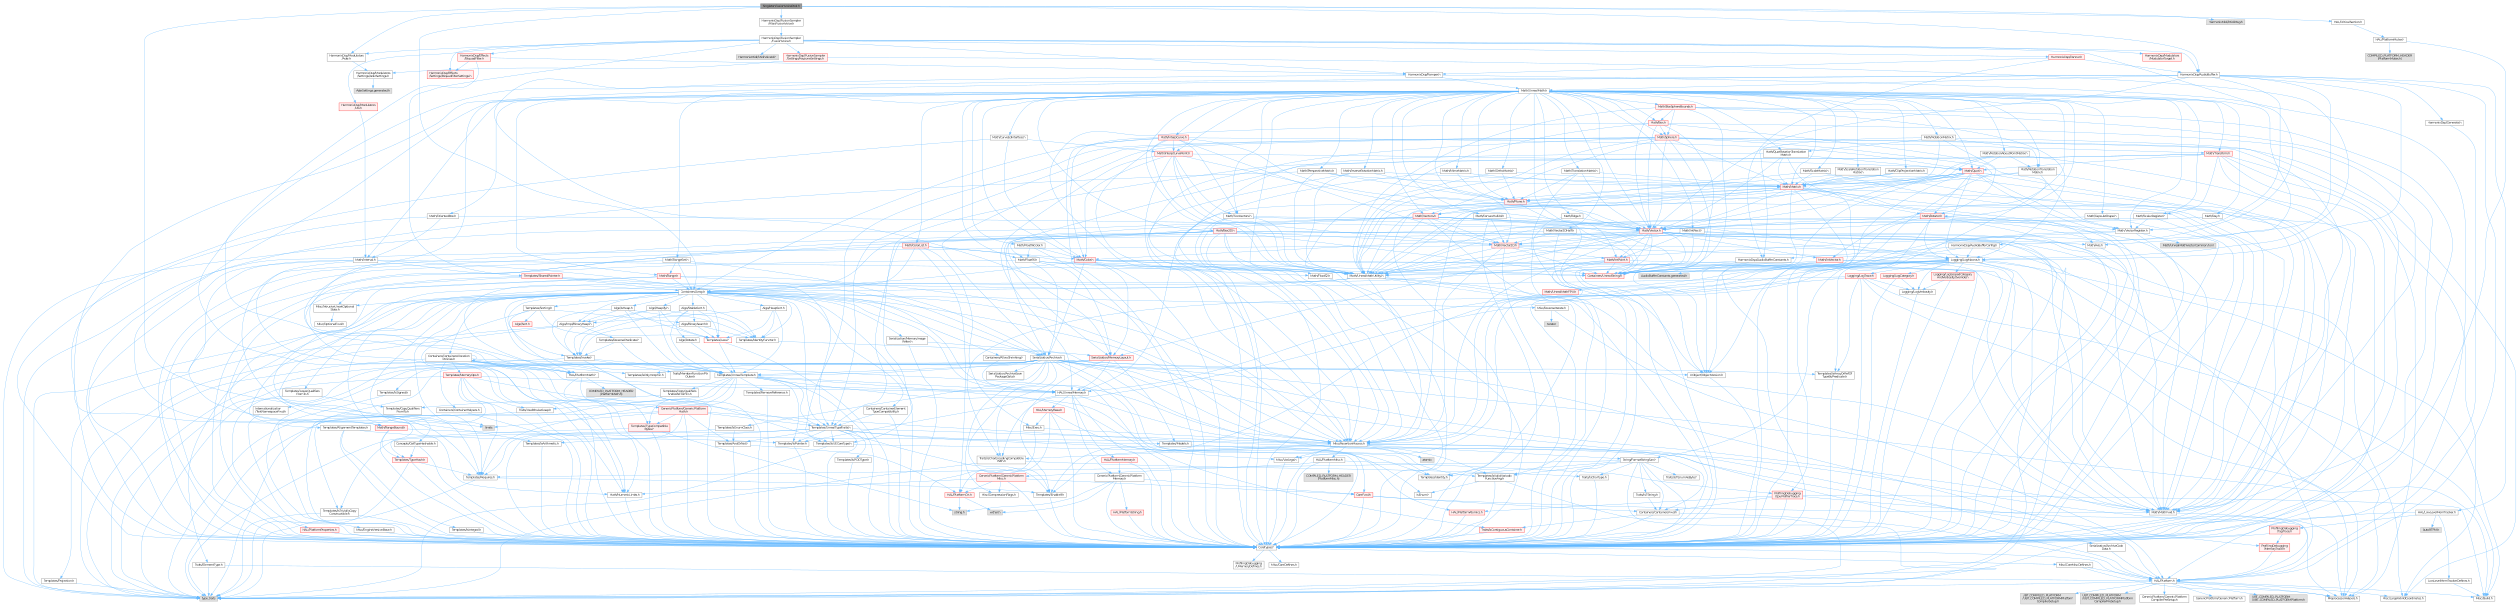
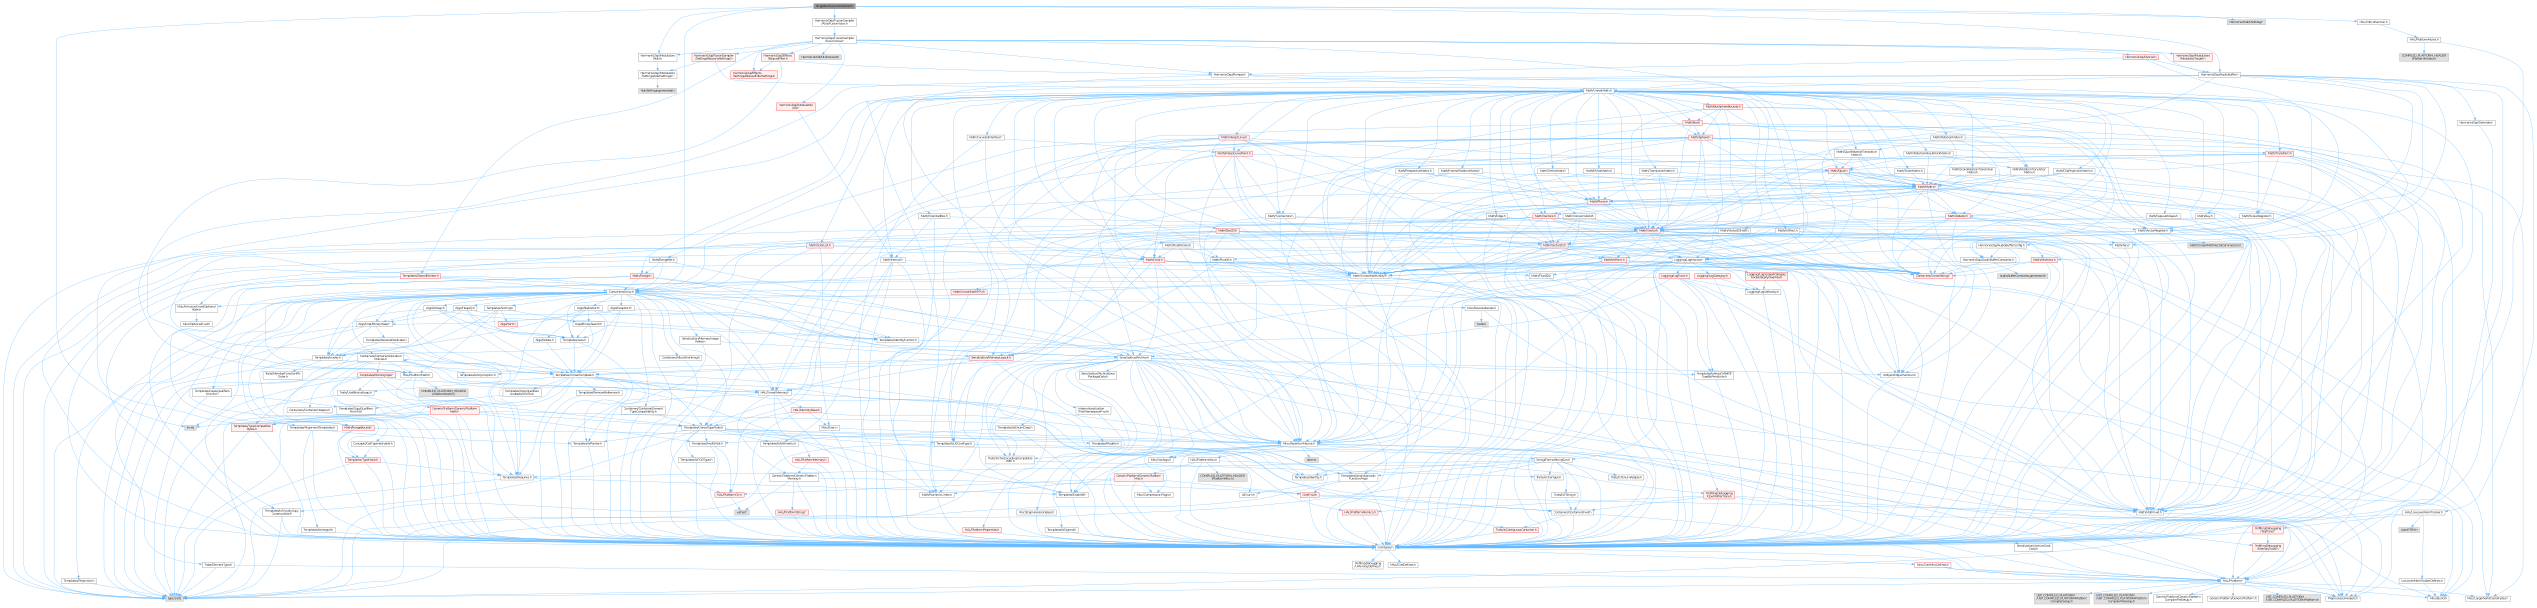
node "Templates/Less.h": color red -> grey40
node "string.h": removed
node "Misc/CoreMiscDefines.h": color grey40 -> red
